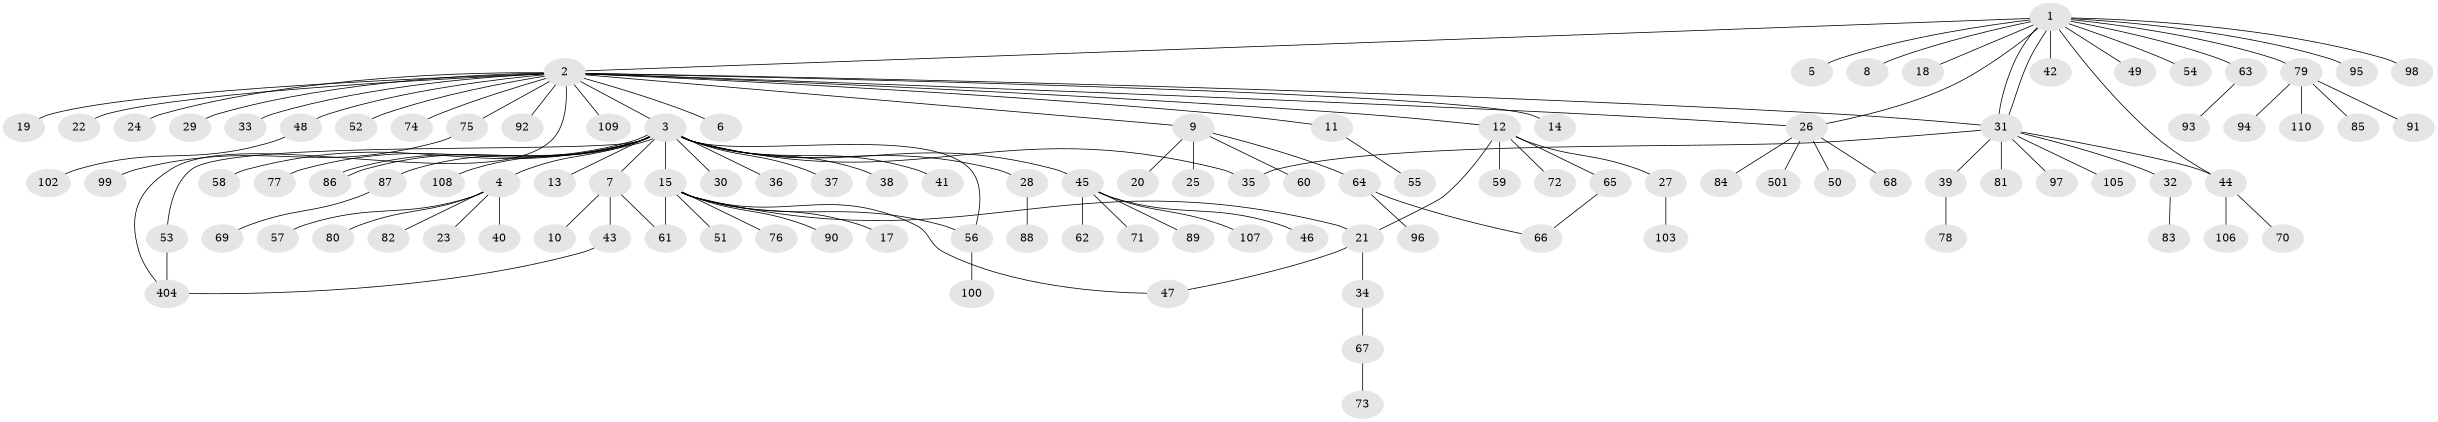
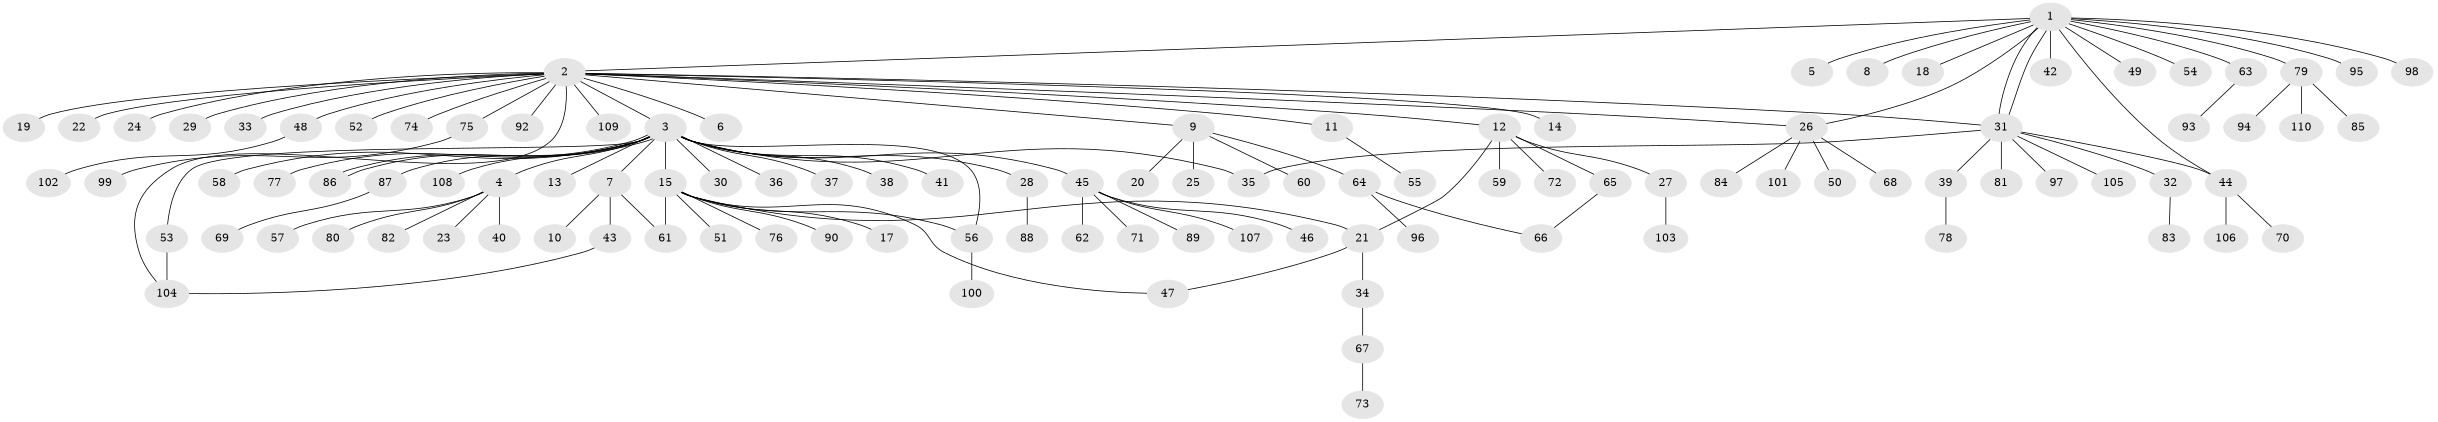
node "91": removed
node "501": label "501" -> "101"
node "404": label "404" -> "104"
